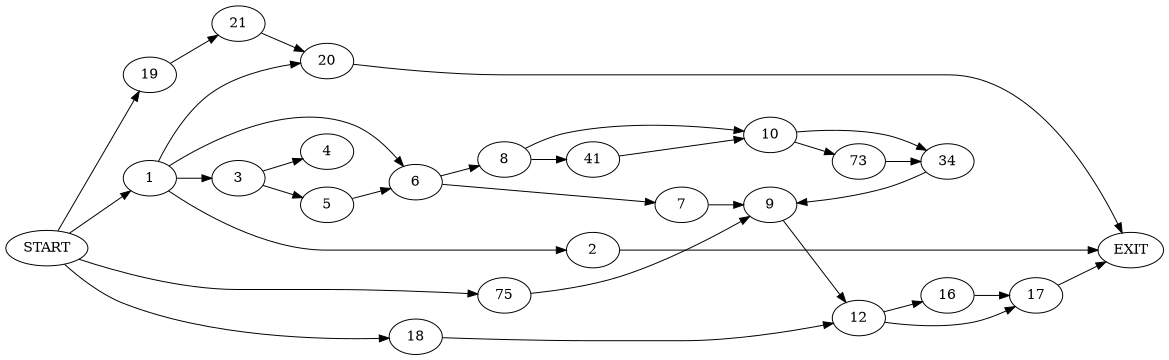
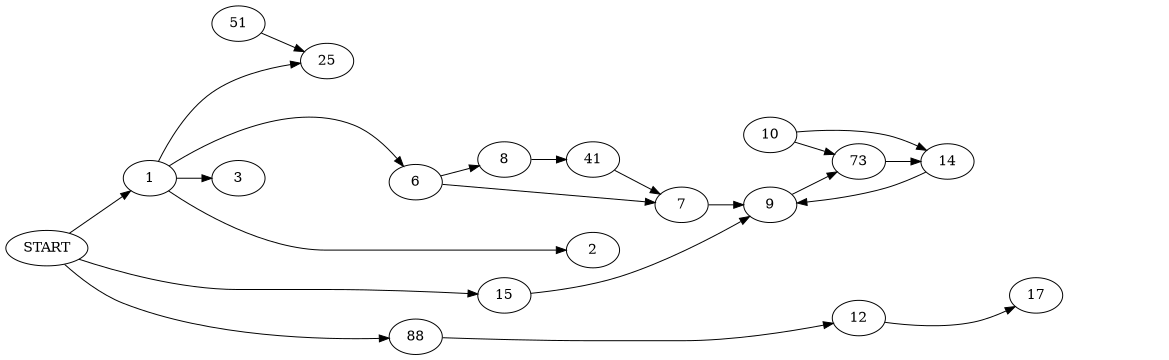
node "21": label "21" -> "51"
node "20": label "20" -> "25"
node "19": removed
edge "8" -> "10": removed
edge "41" -> "10": now "41" -> "7"
node "4": removed
node "34": label "34" -> "14"
node "5": removed
node "EXIT": removed
edge "9" -> "12": now "9" -> "73"
node "75": label "75" -> "15"
node "16": removed
node "18": label "18" -> "88"
